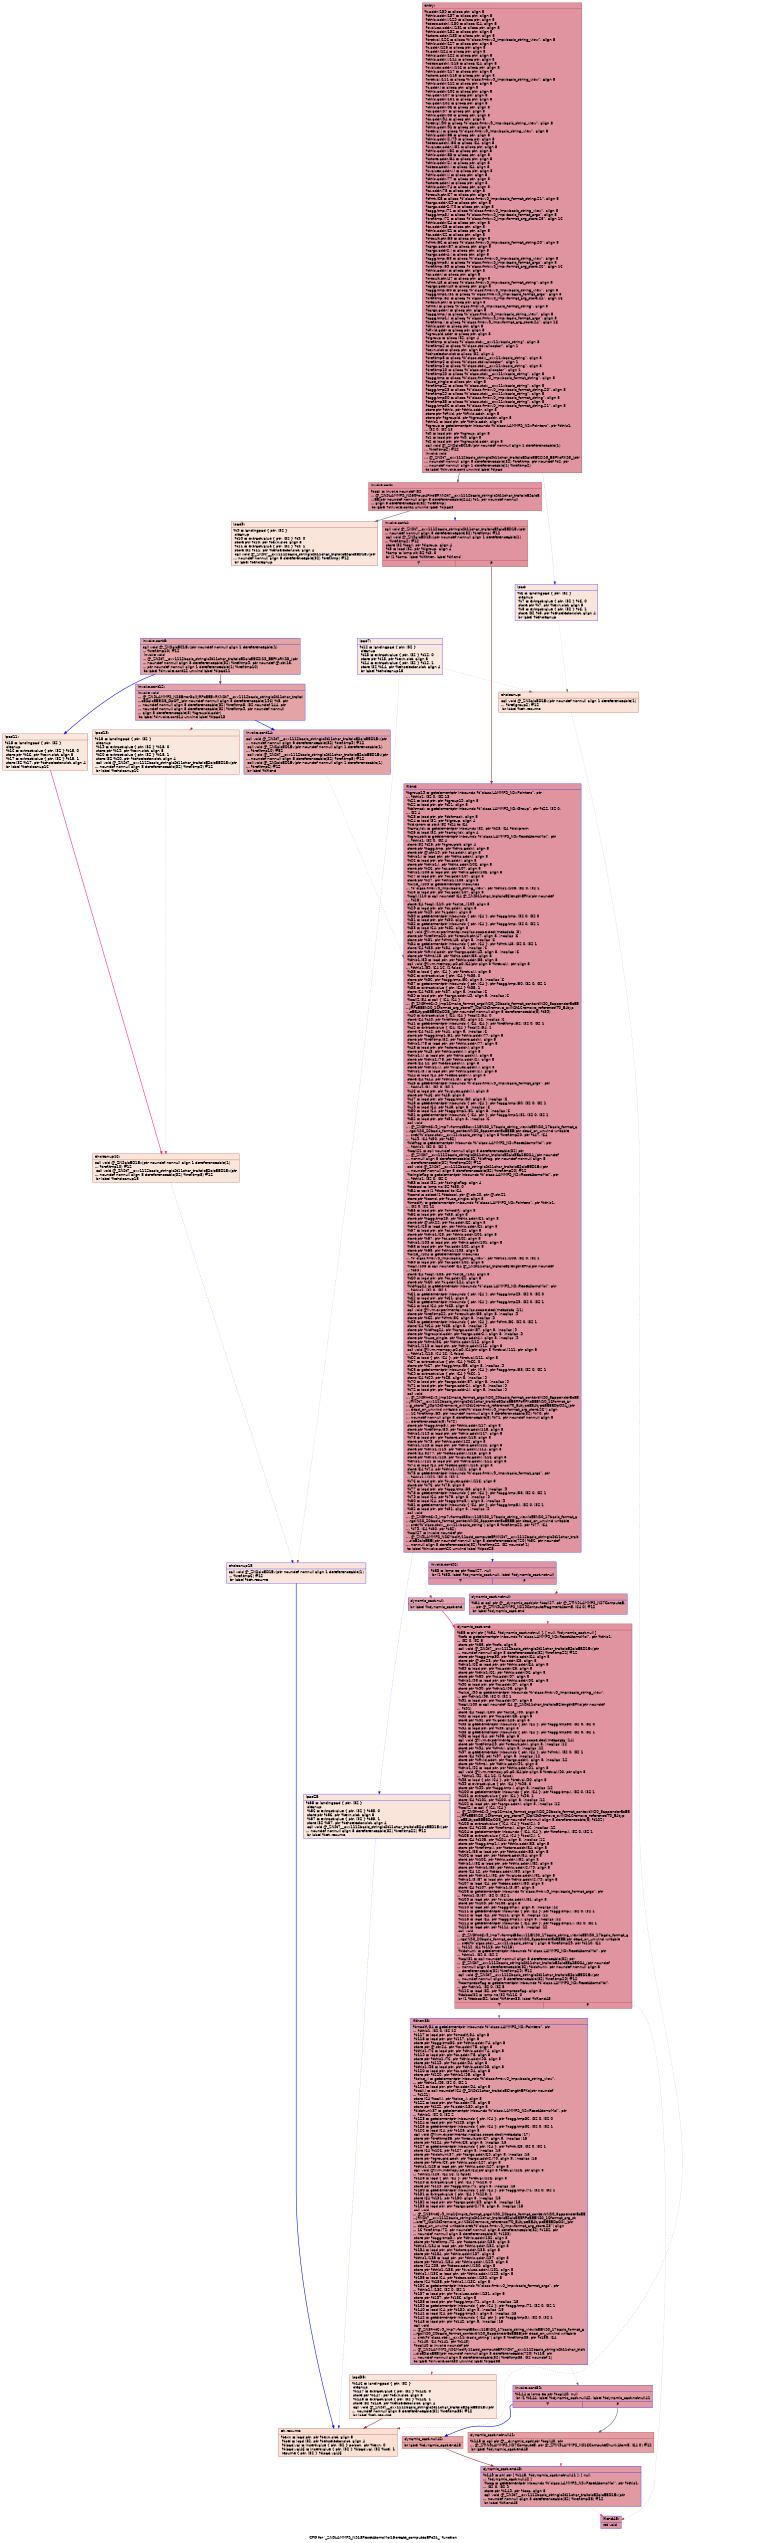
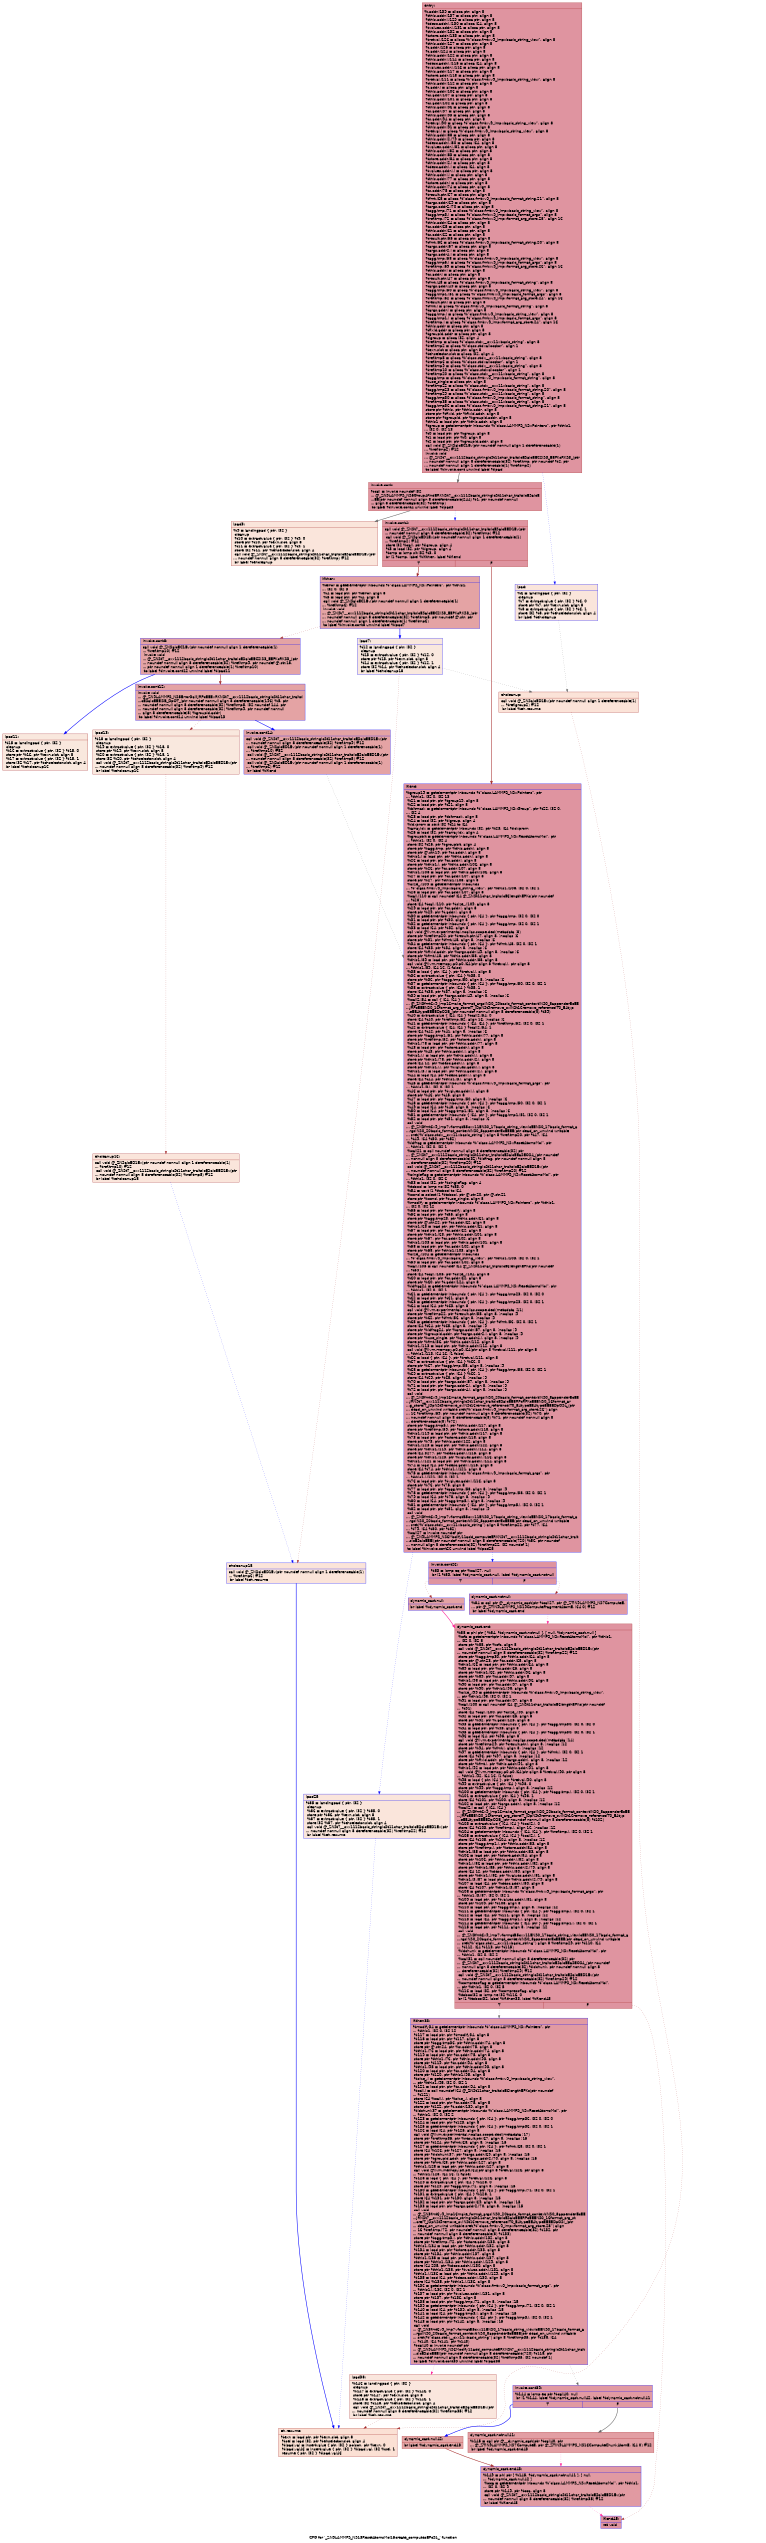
node "if.then:": added
edge "lpad11:" -> "ehcleanup16:": removed
edge "lpad38:" -> "eh.resume:": style bold -> dotted
